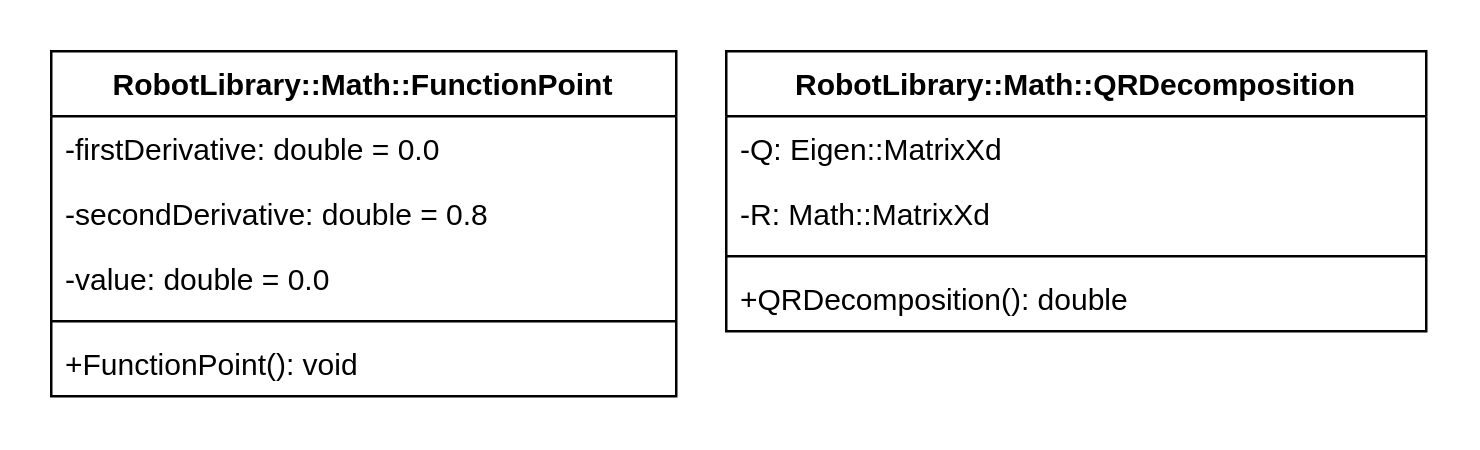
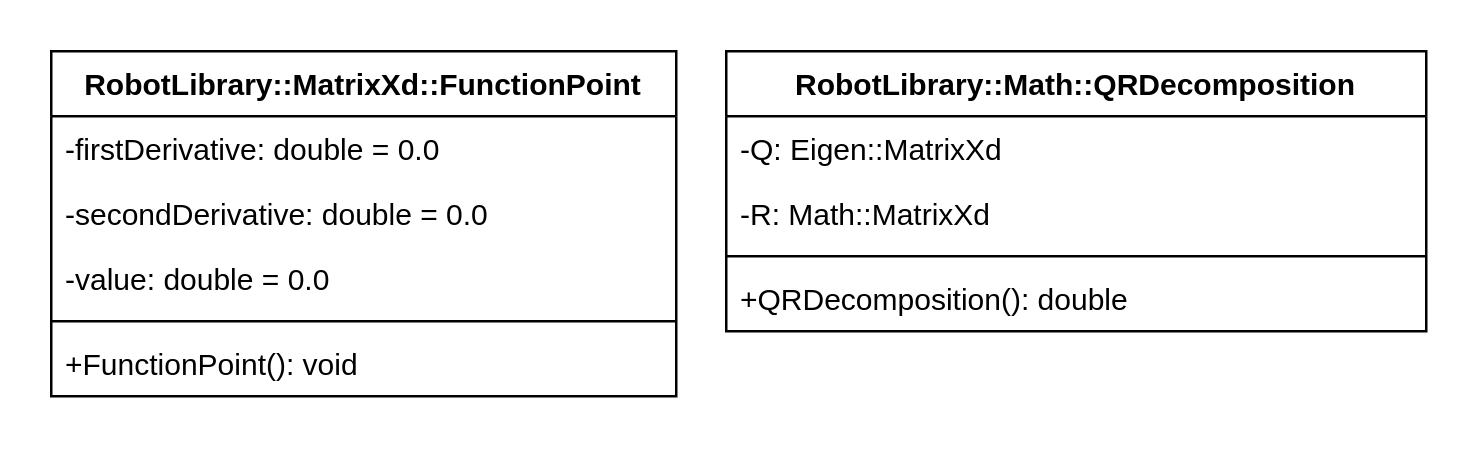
node "RobotLibrary::Math::FunctionPoint": label "RobotLibrary::Math::FunctionPoint" -> "RobotLibrary::MatrixXd::FunctionPoint"
node "-secondDerivative: double = 0.8": label "-secondDerivative: double = 0.8" -> "-secondDerivative: double = 0.0"
